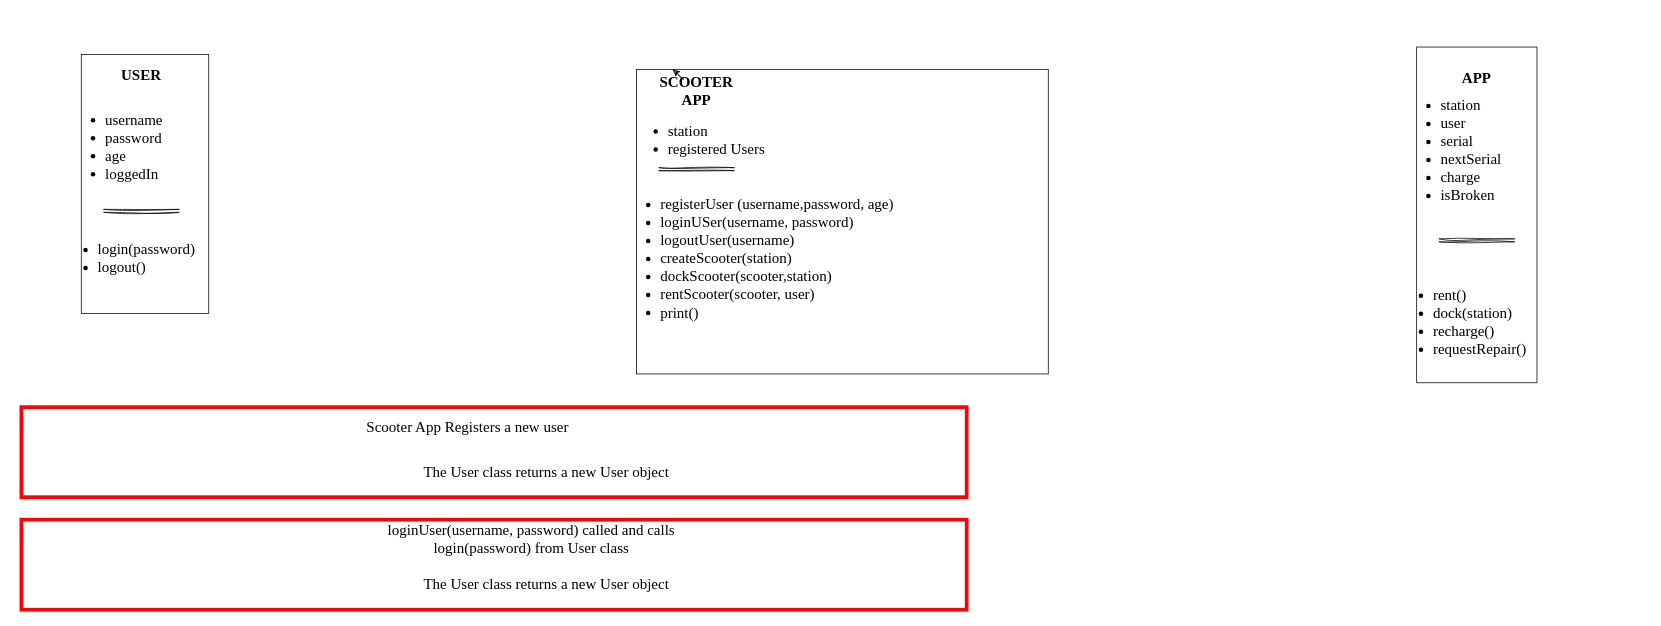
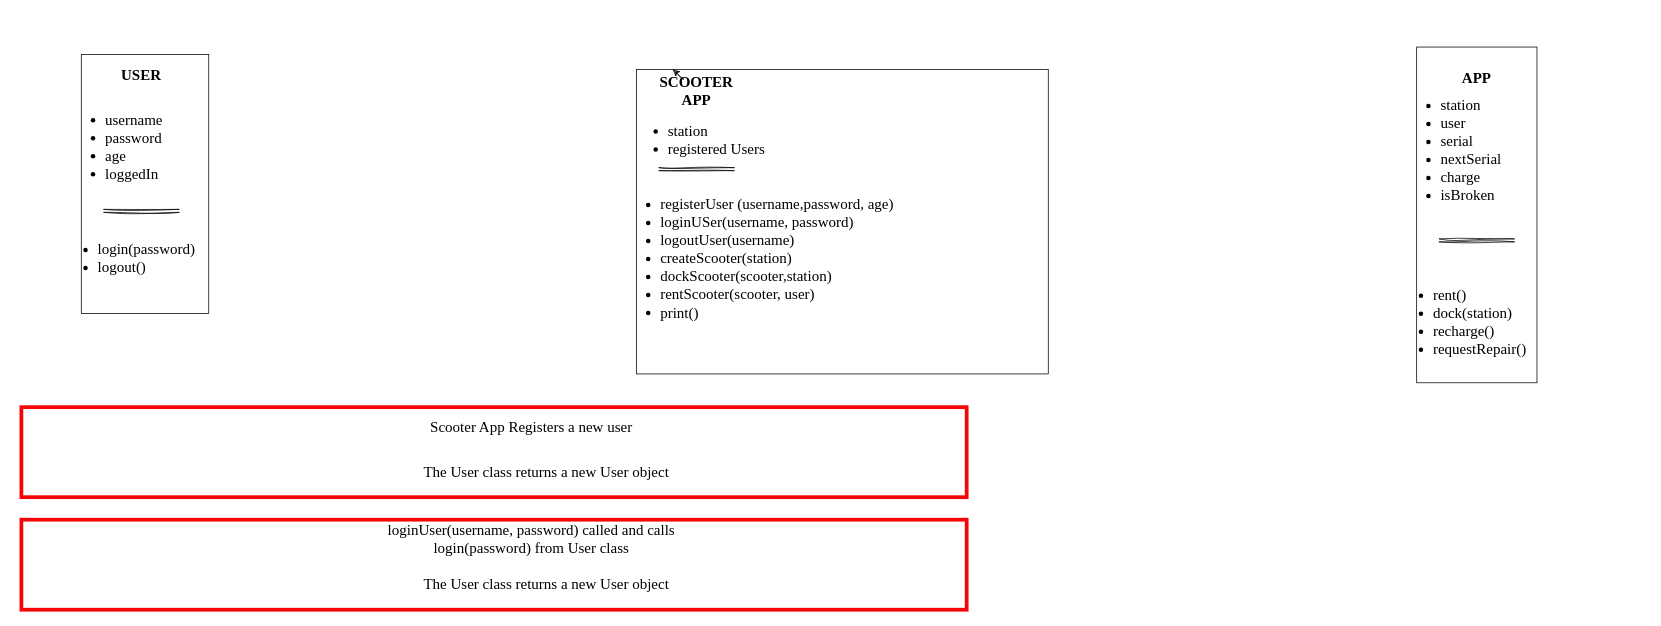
node "Scooter App Registers a new user": moved (468, 426) -> (531, 426)
